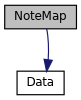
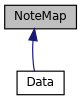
edge "NoteMap" -> "Data": reversed
